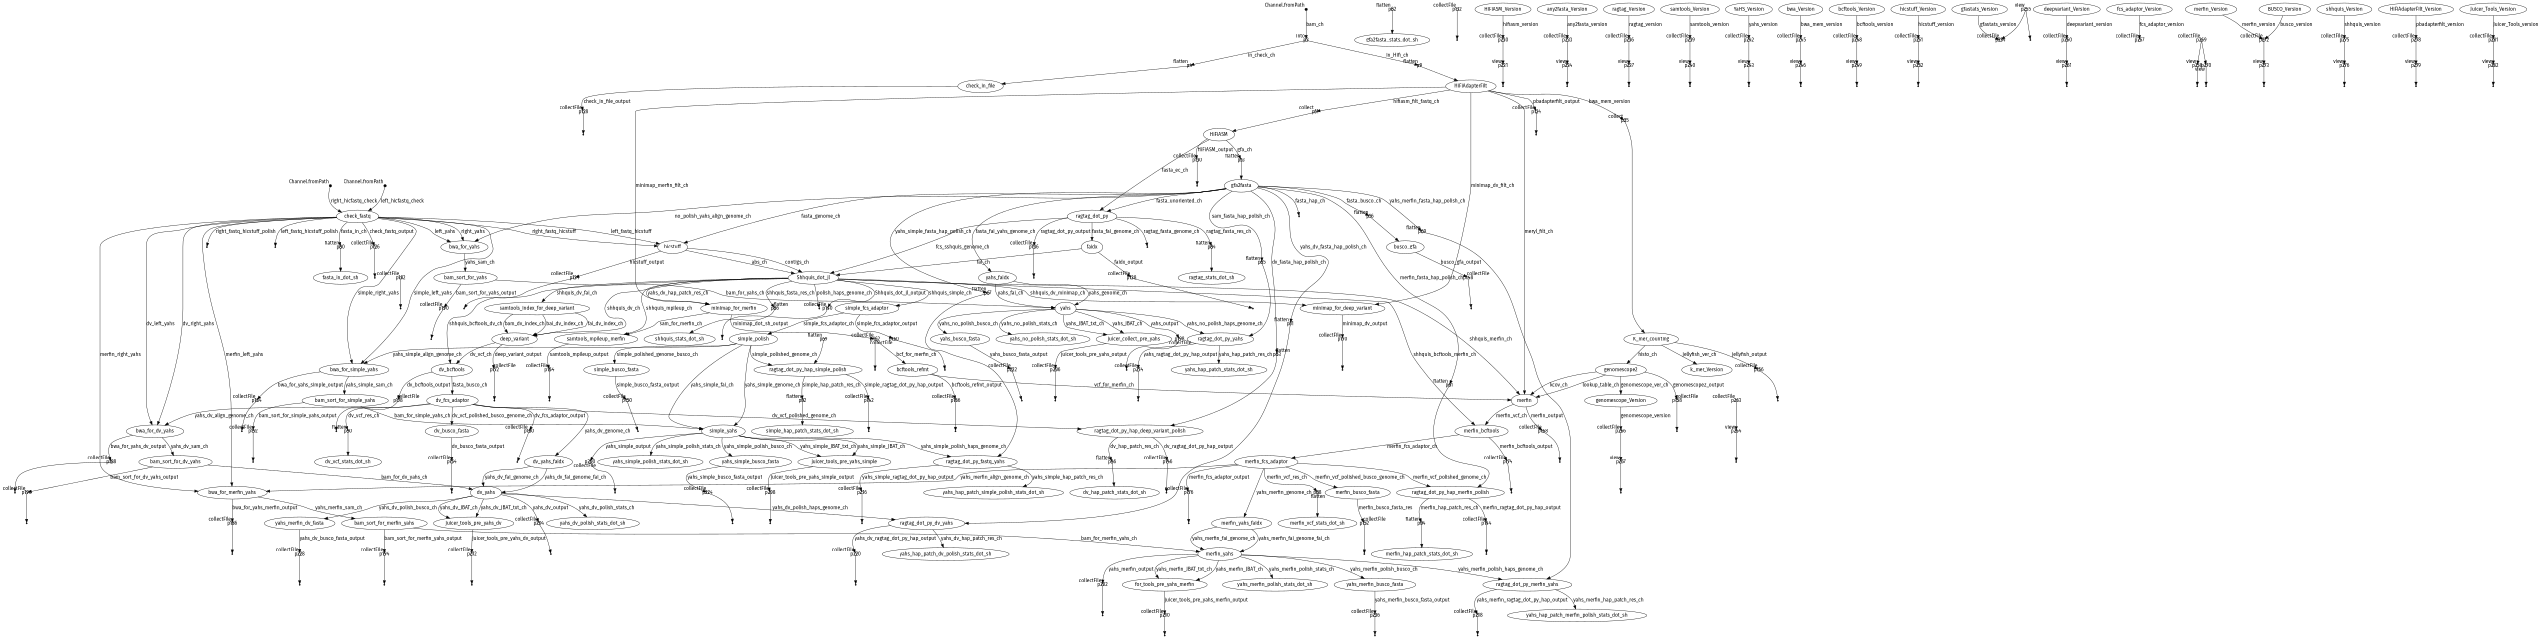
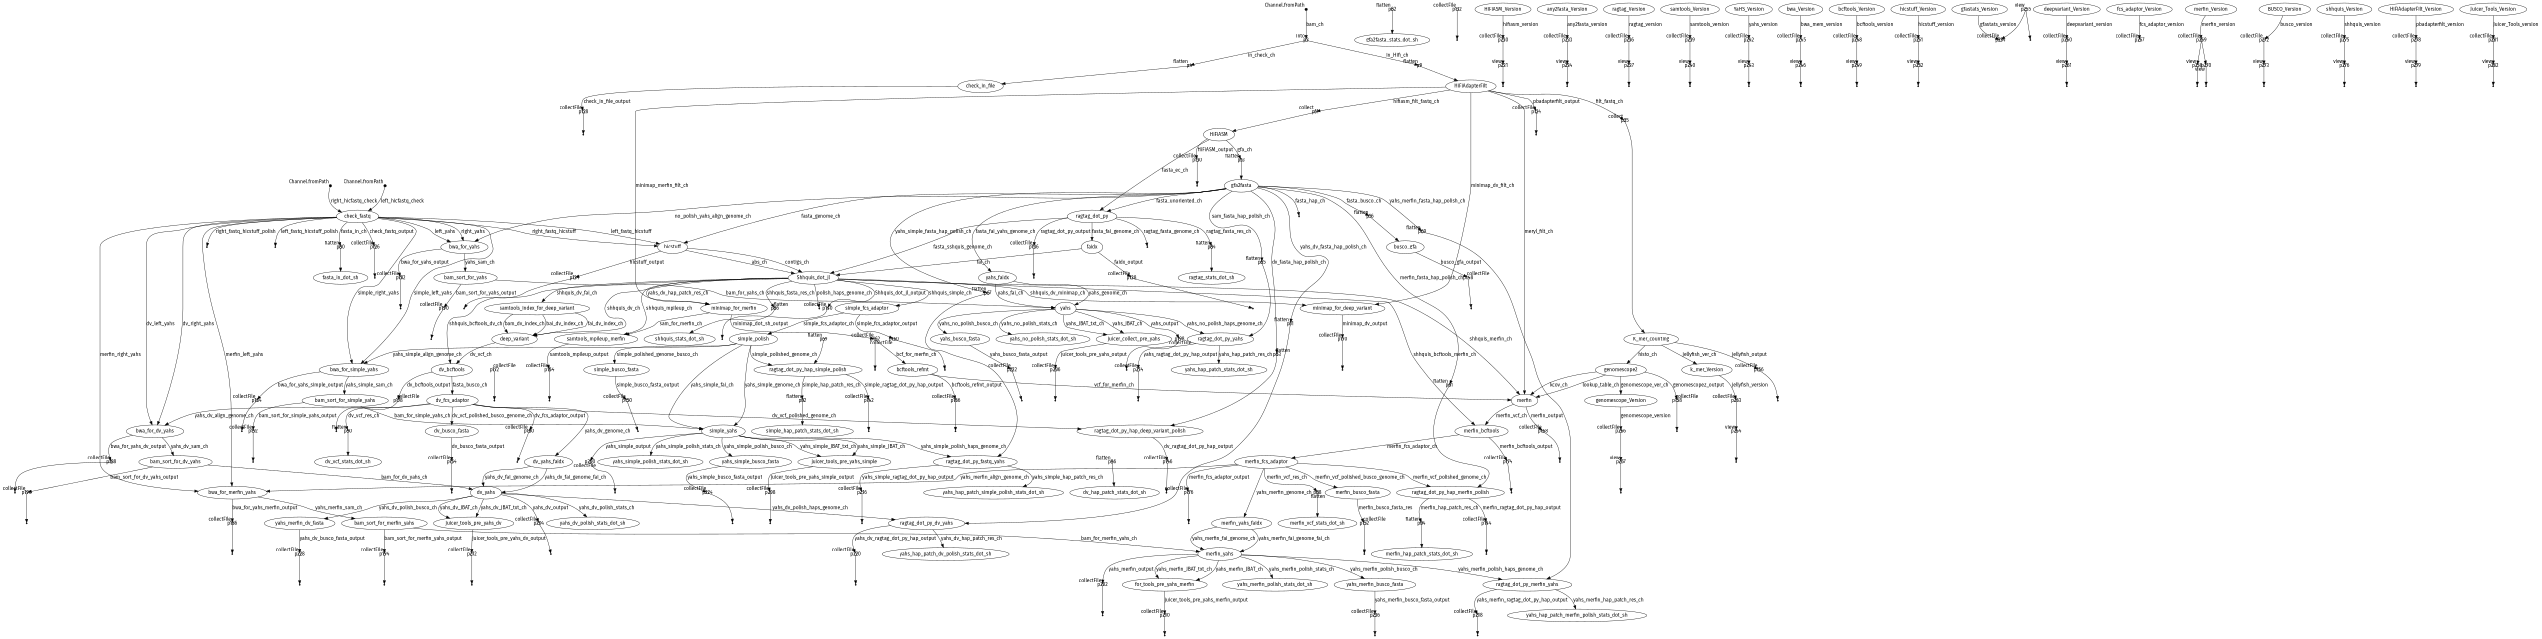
edge "merfin_Version" -> "p272 collectFile": now "merfin_Version" -> "p269 collectFile"
edge "HiFiAdapterFilt" -> "p25 collect": label "bwa_mem_version" -> "filt_fastq_ch"
edge "ragtag_dot_py" -> "Shhquis_dot_jl": label "fcs_sshquis_genome_ch" -> "fasta_sshquis_genome_ch"
edge "bwa_for_yahs" -> "p182 collectFile": added, label "bwa_for_yahs_output"
edge "deep_variant" -> "p172 collectFile": removed, label "deep_variant_output"
edge "k_mer_Version" -> "p263 collectFile": added, label "jellyfish_version"
edge "ragtag_dot_py_hap_deep_variant_polish" -> "p96 flatten": removed, label "dv_hap_patch_res_ch"
